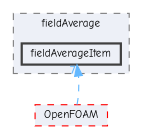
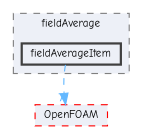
edge "OpenFOAM" -> "fieldAverageItem": reversed
